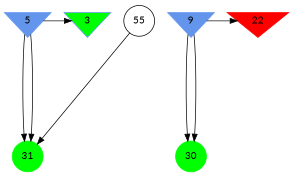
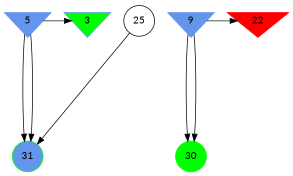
node "55": label "55" -> "25"
node "31": fillcolor green -> cornflowerblue
